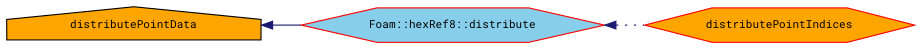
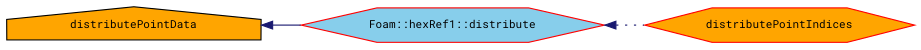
node "Foam::hexRef8::distribute": label "Foam::hexRef8::distribute" -> "Foam::hexRef1::distribute"
